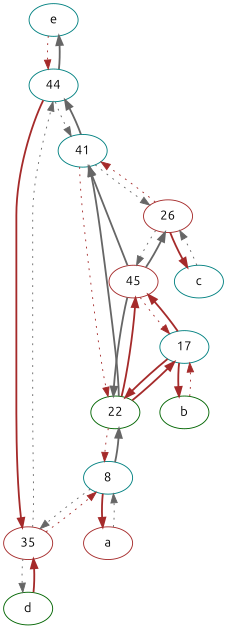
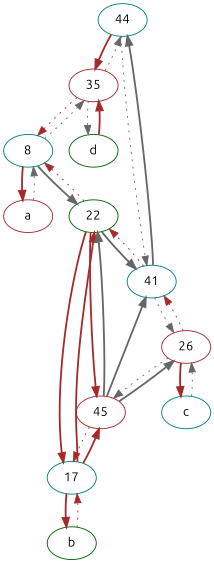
node "e": removed
